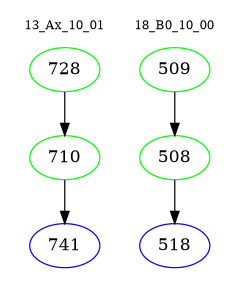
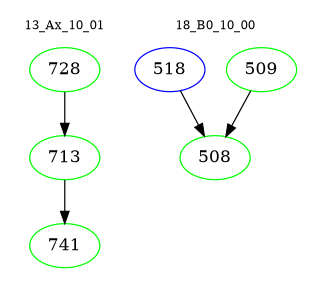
node "710": label "710" -> "713"
edge "508" -> "518": reversed
node "741": color blue -> green
